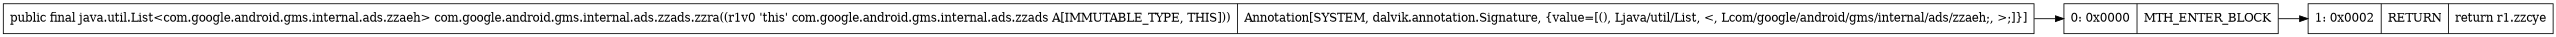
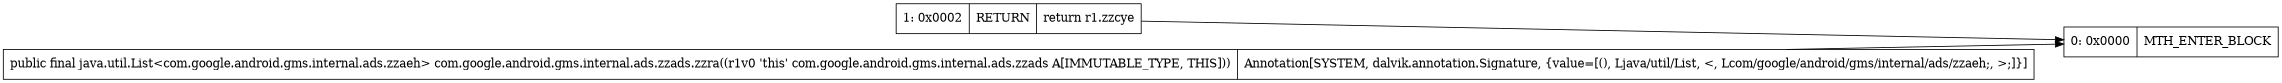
edge "0: 0x0000" -> "1: 0x0002": reversed
